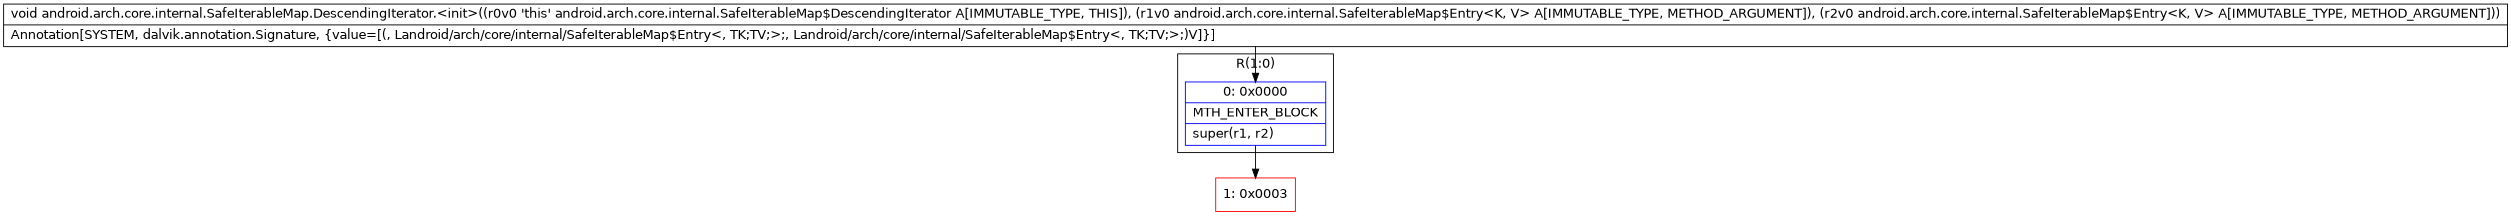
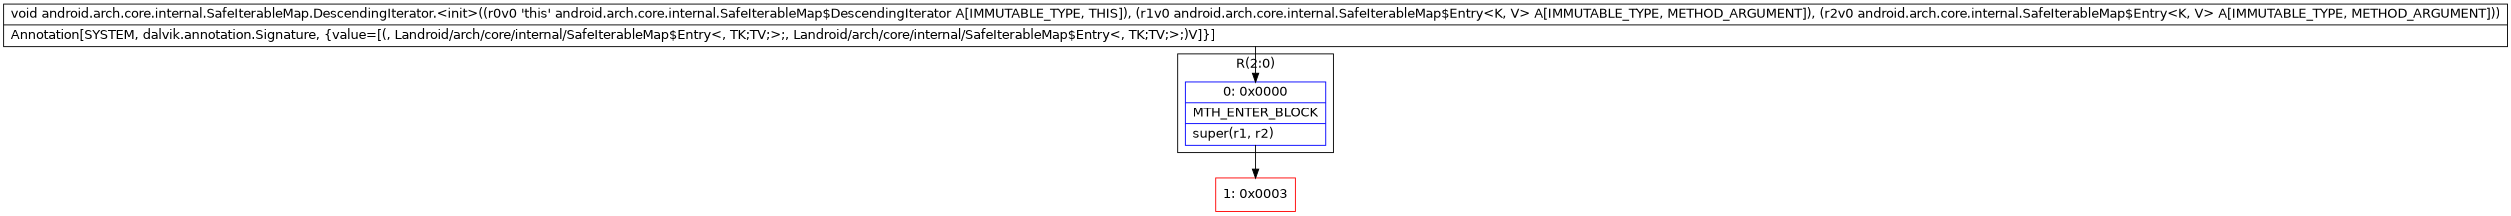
cluster "R(1:0)": label "R(1:0)" -> "R(2:0)"
